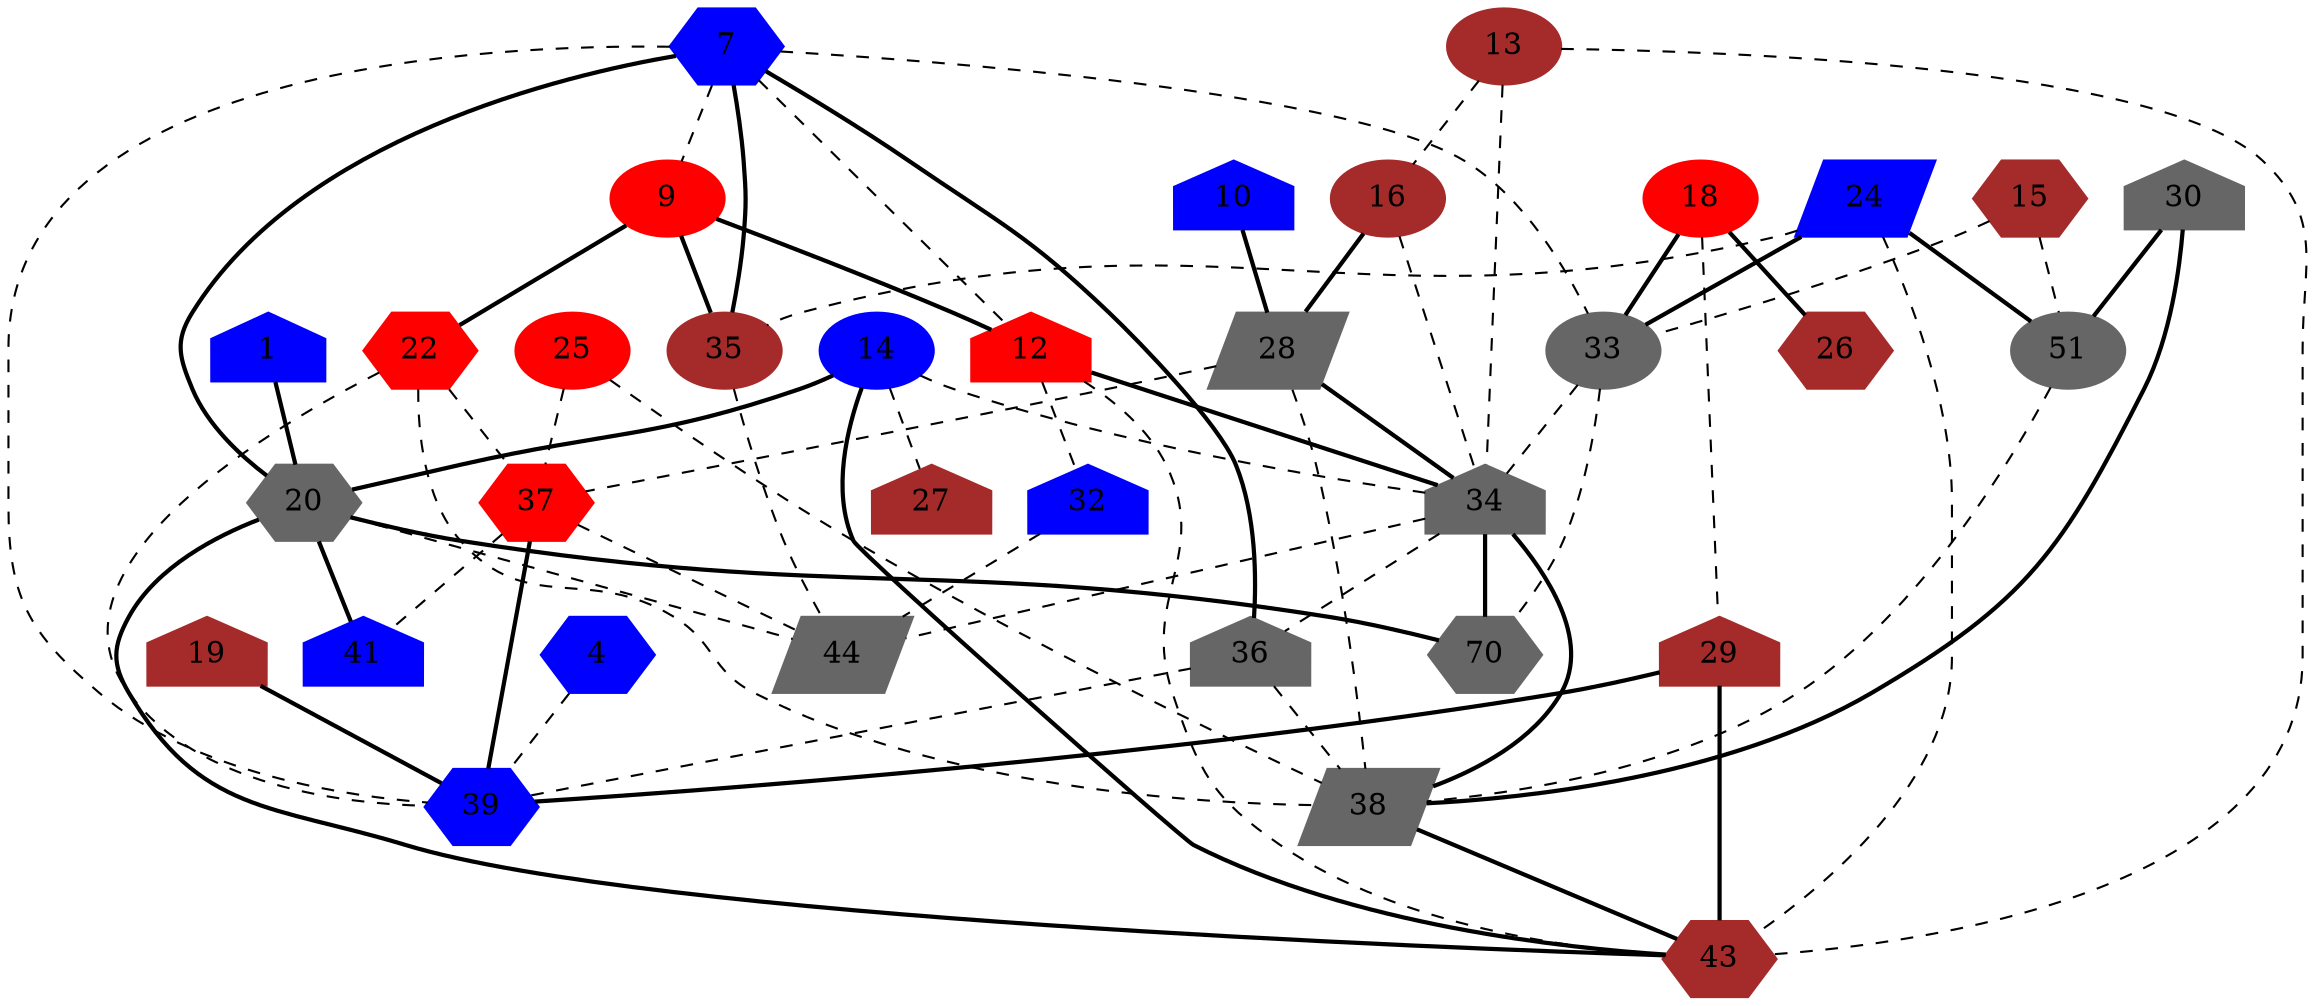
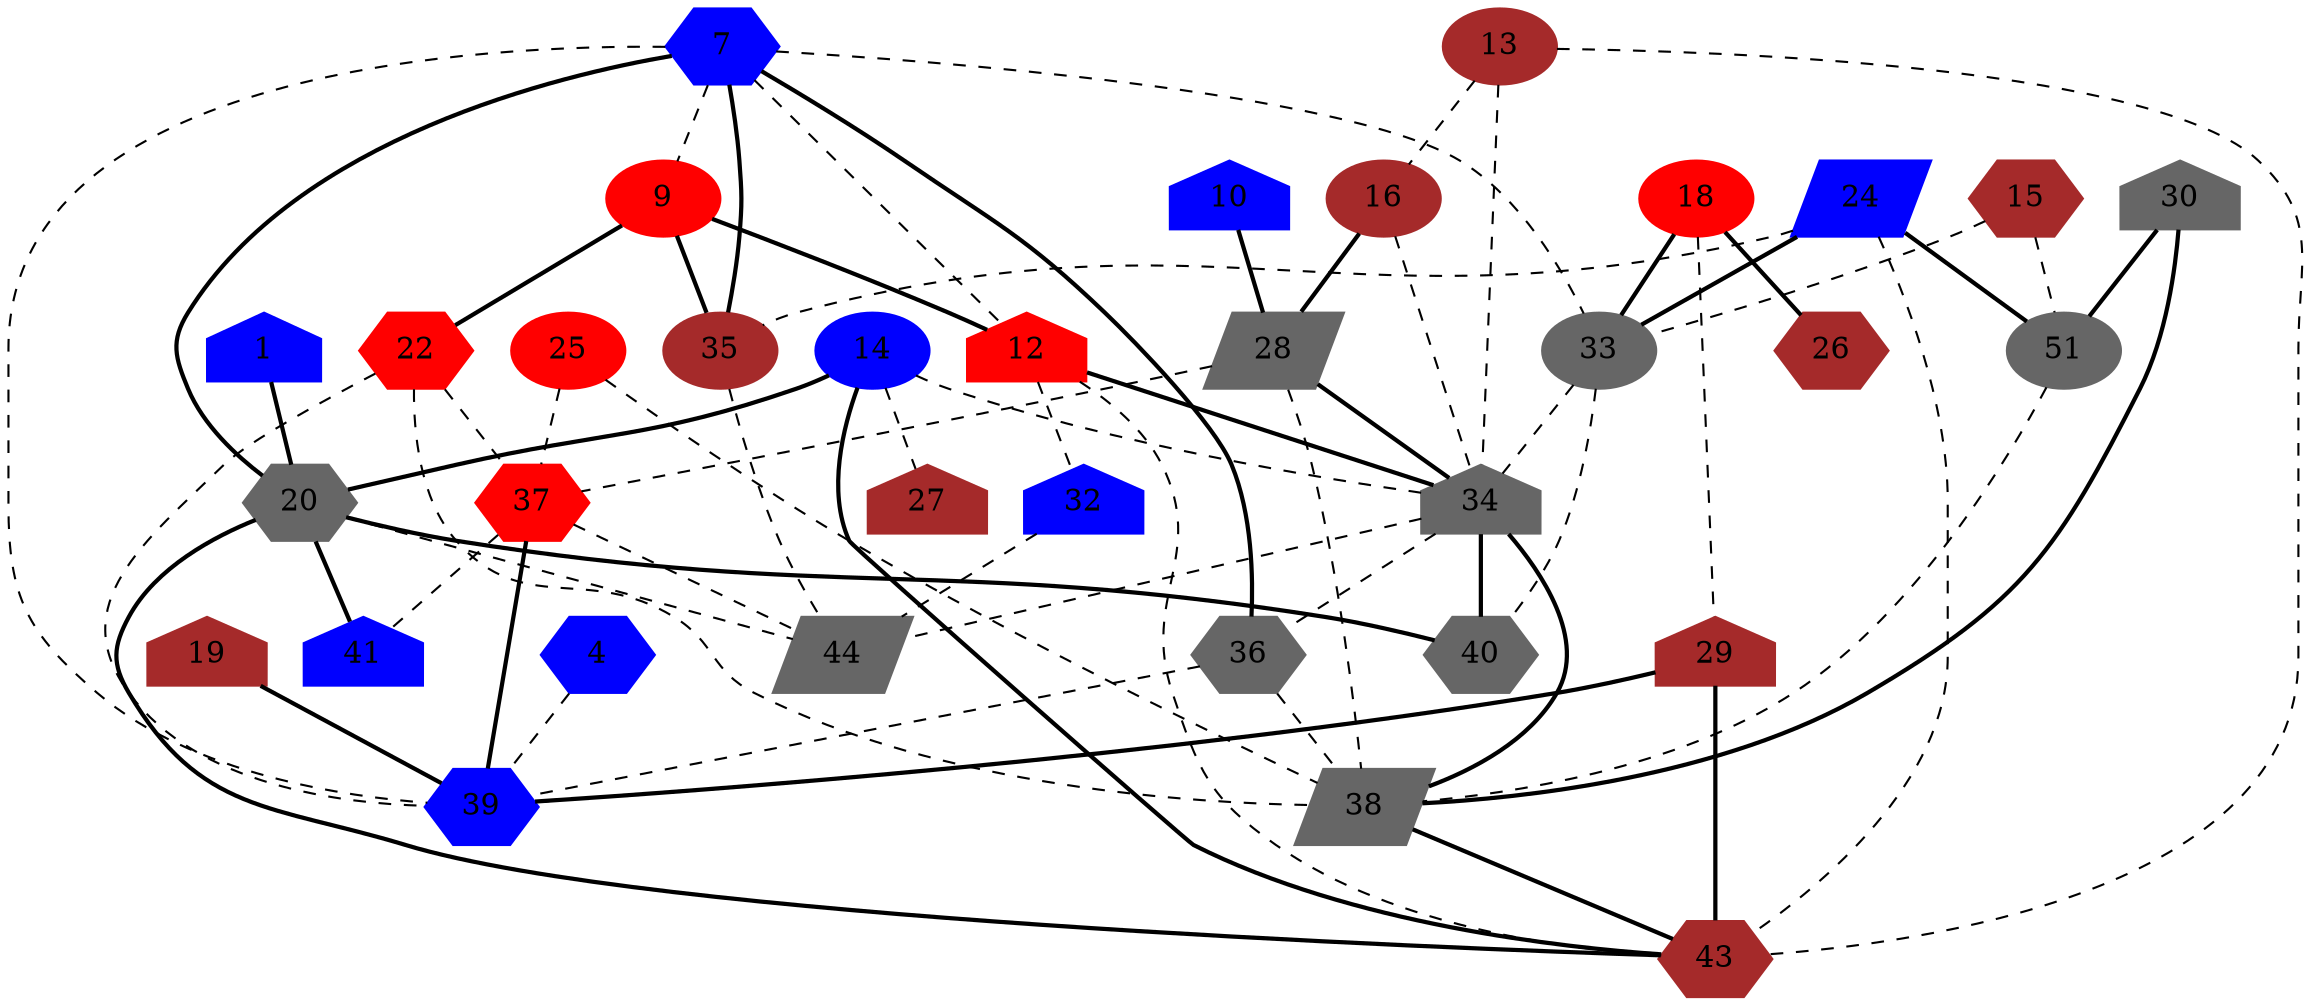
node "36": shape house -> hexagon
node "70": label "70" -> "40"
